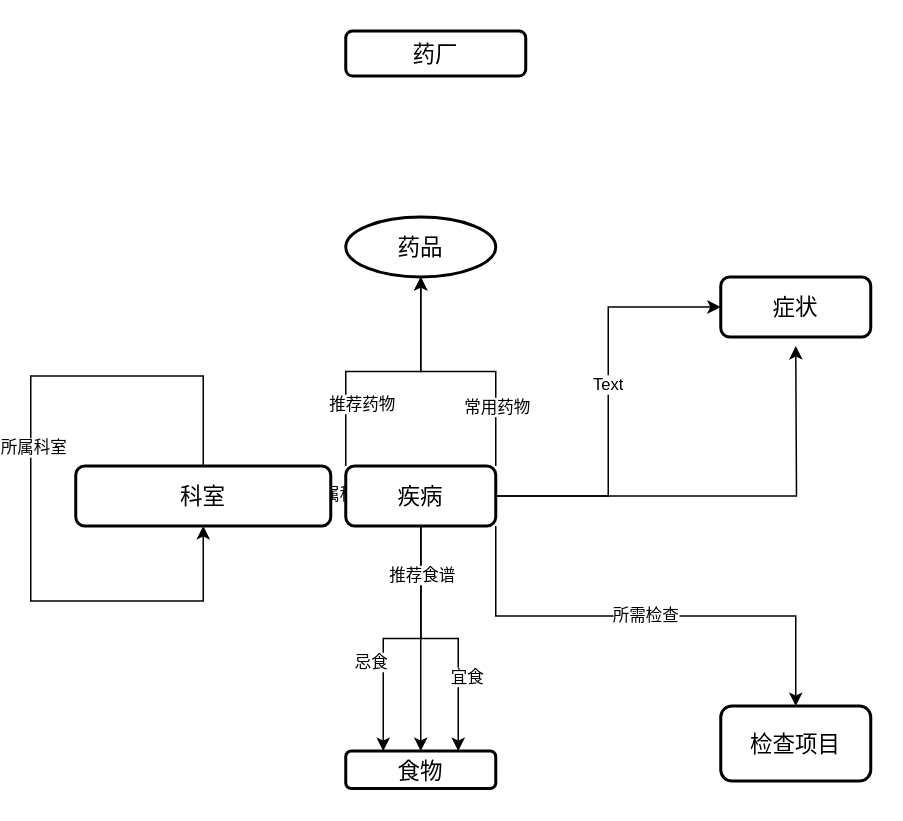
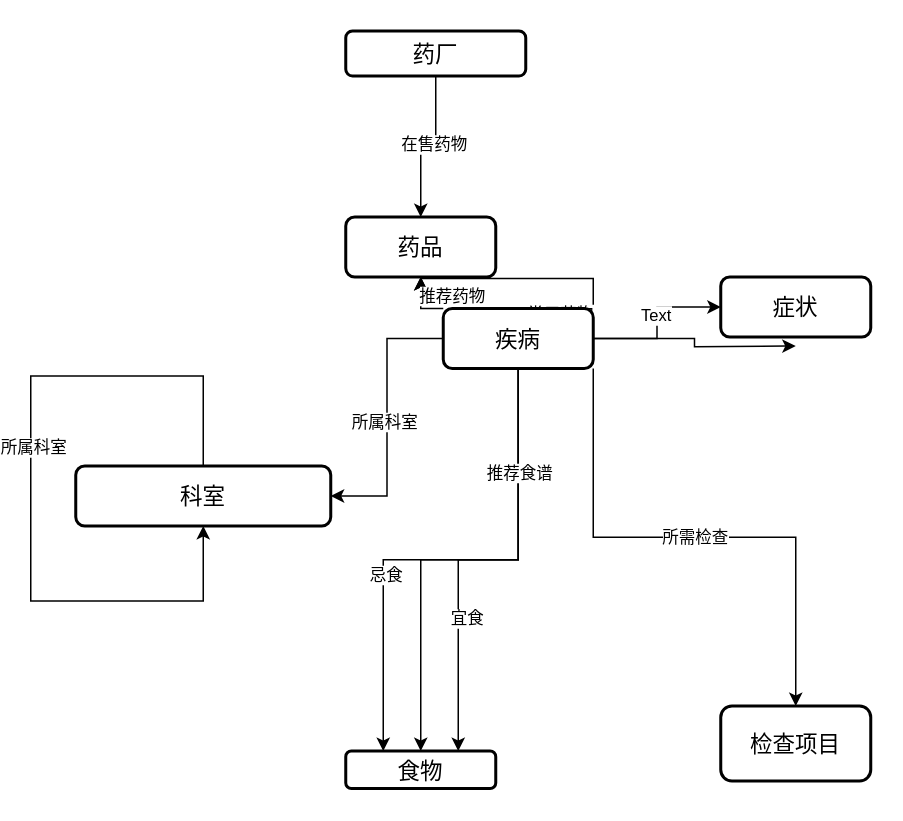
edge "药厂" -> "药品": added, label "在售药物"
node "药品": shape ellipse -> rounded rectangle
node "疾病": moved (421, 496) -> (518, 338)
